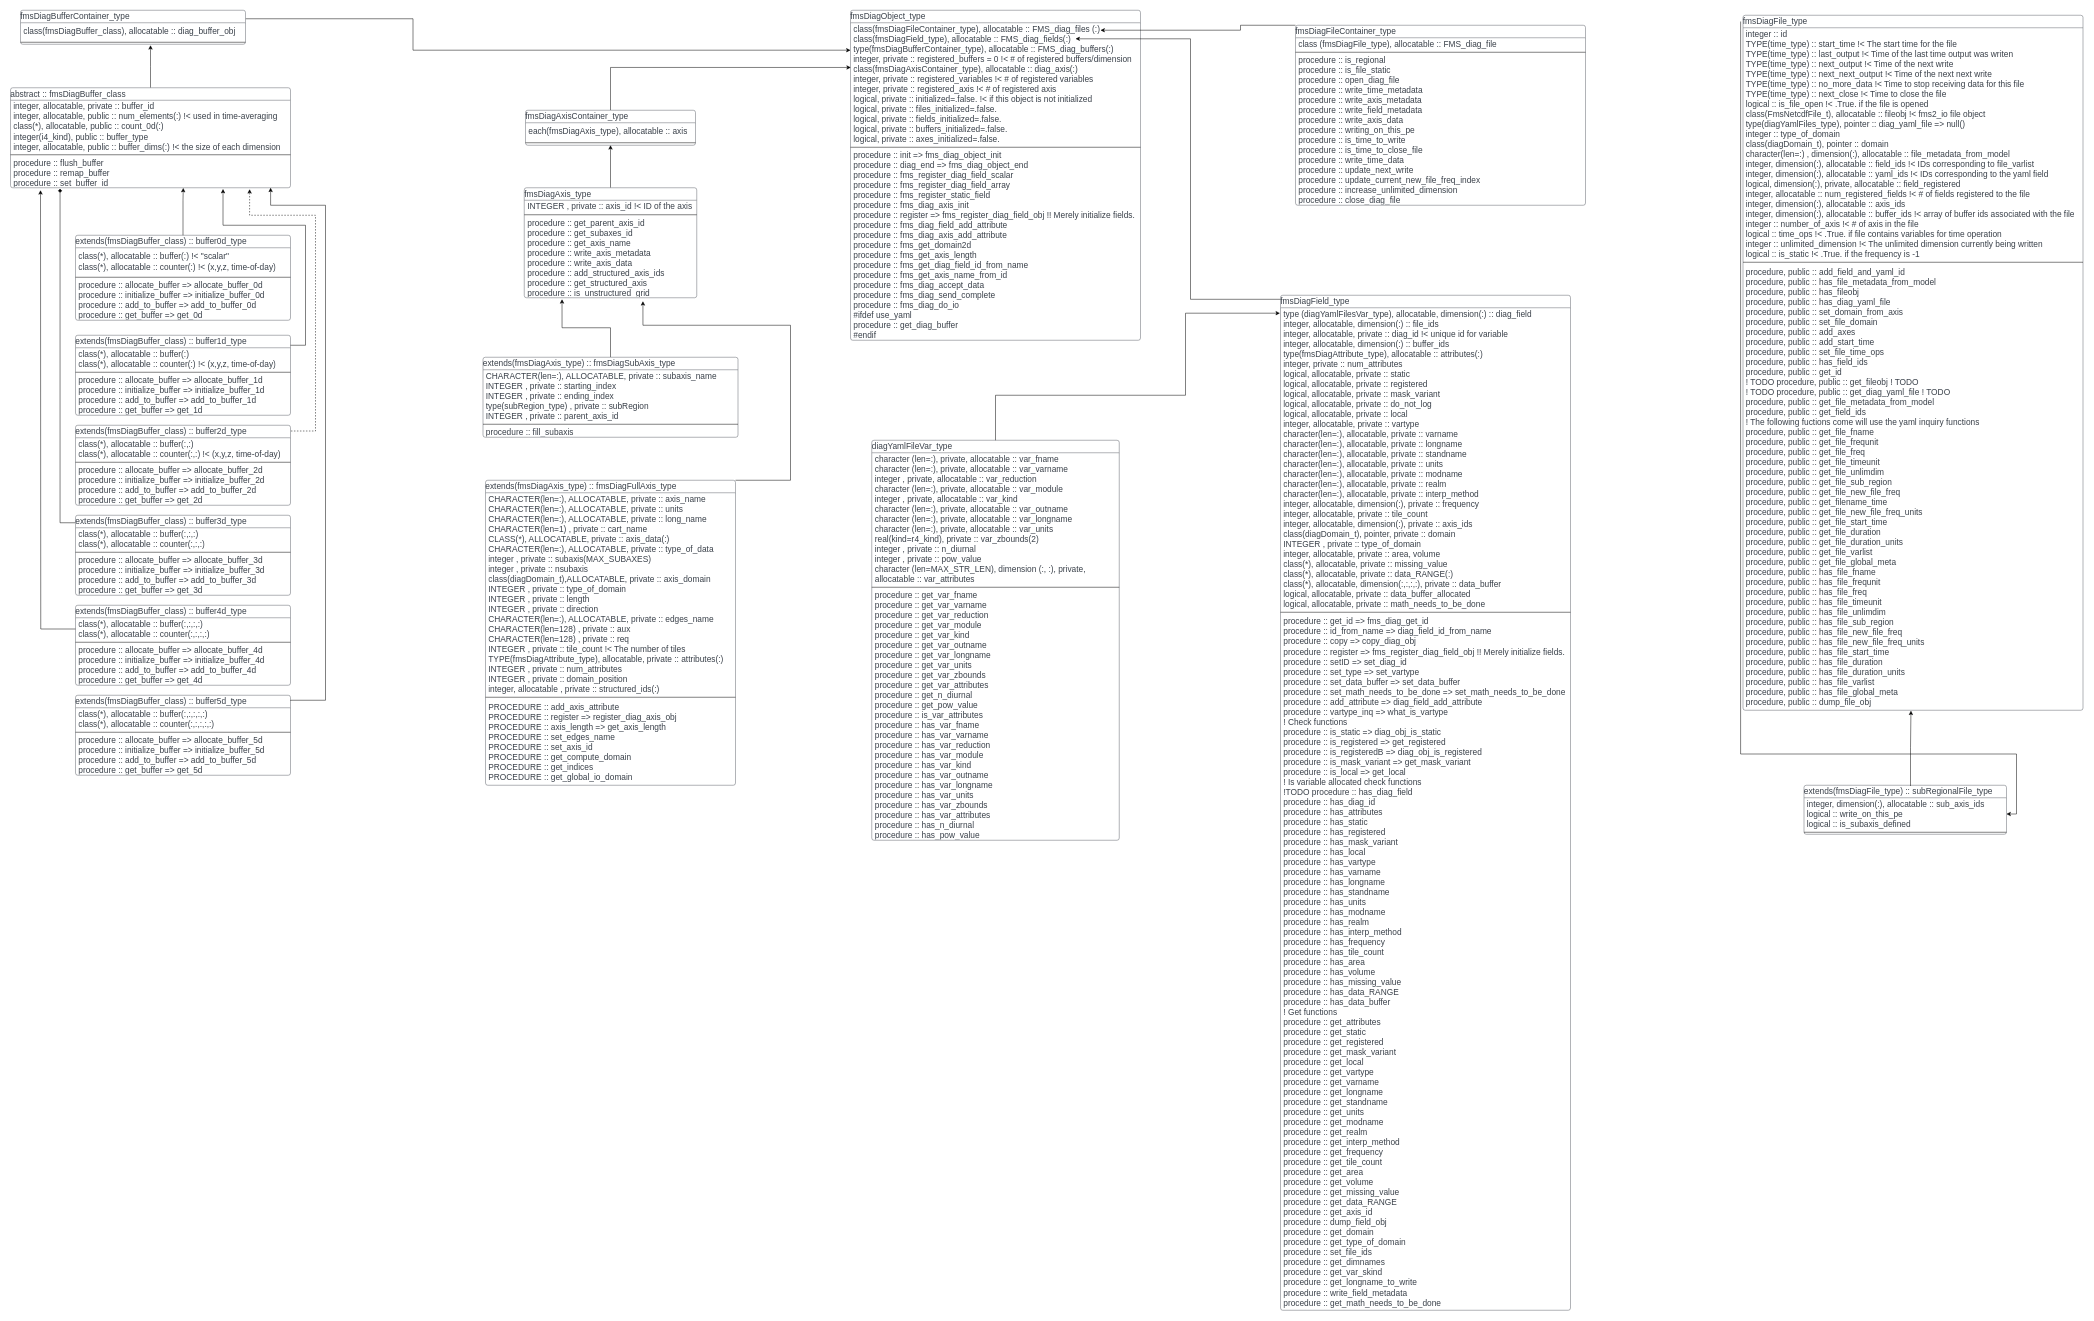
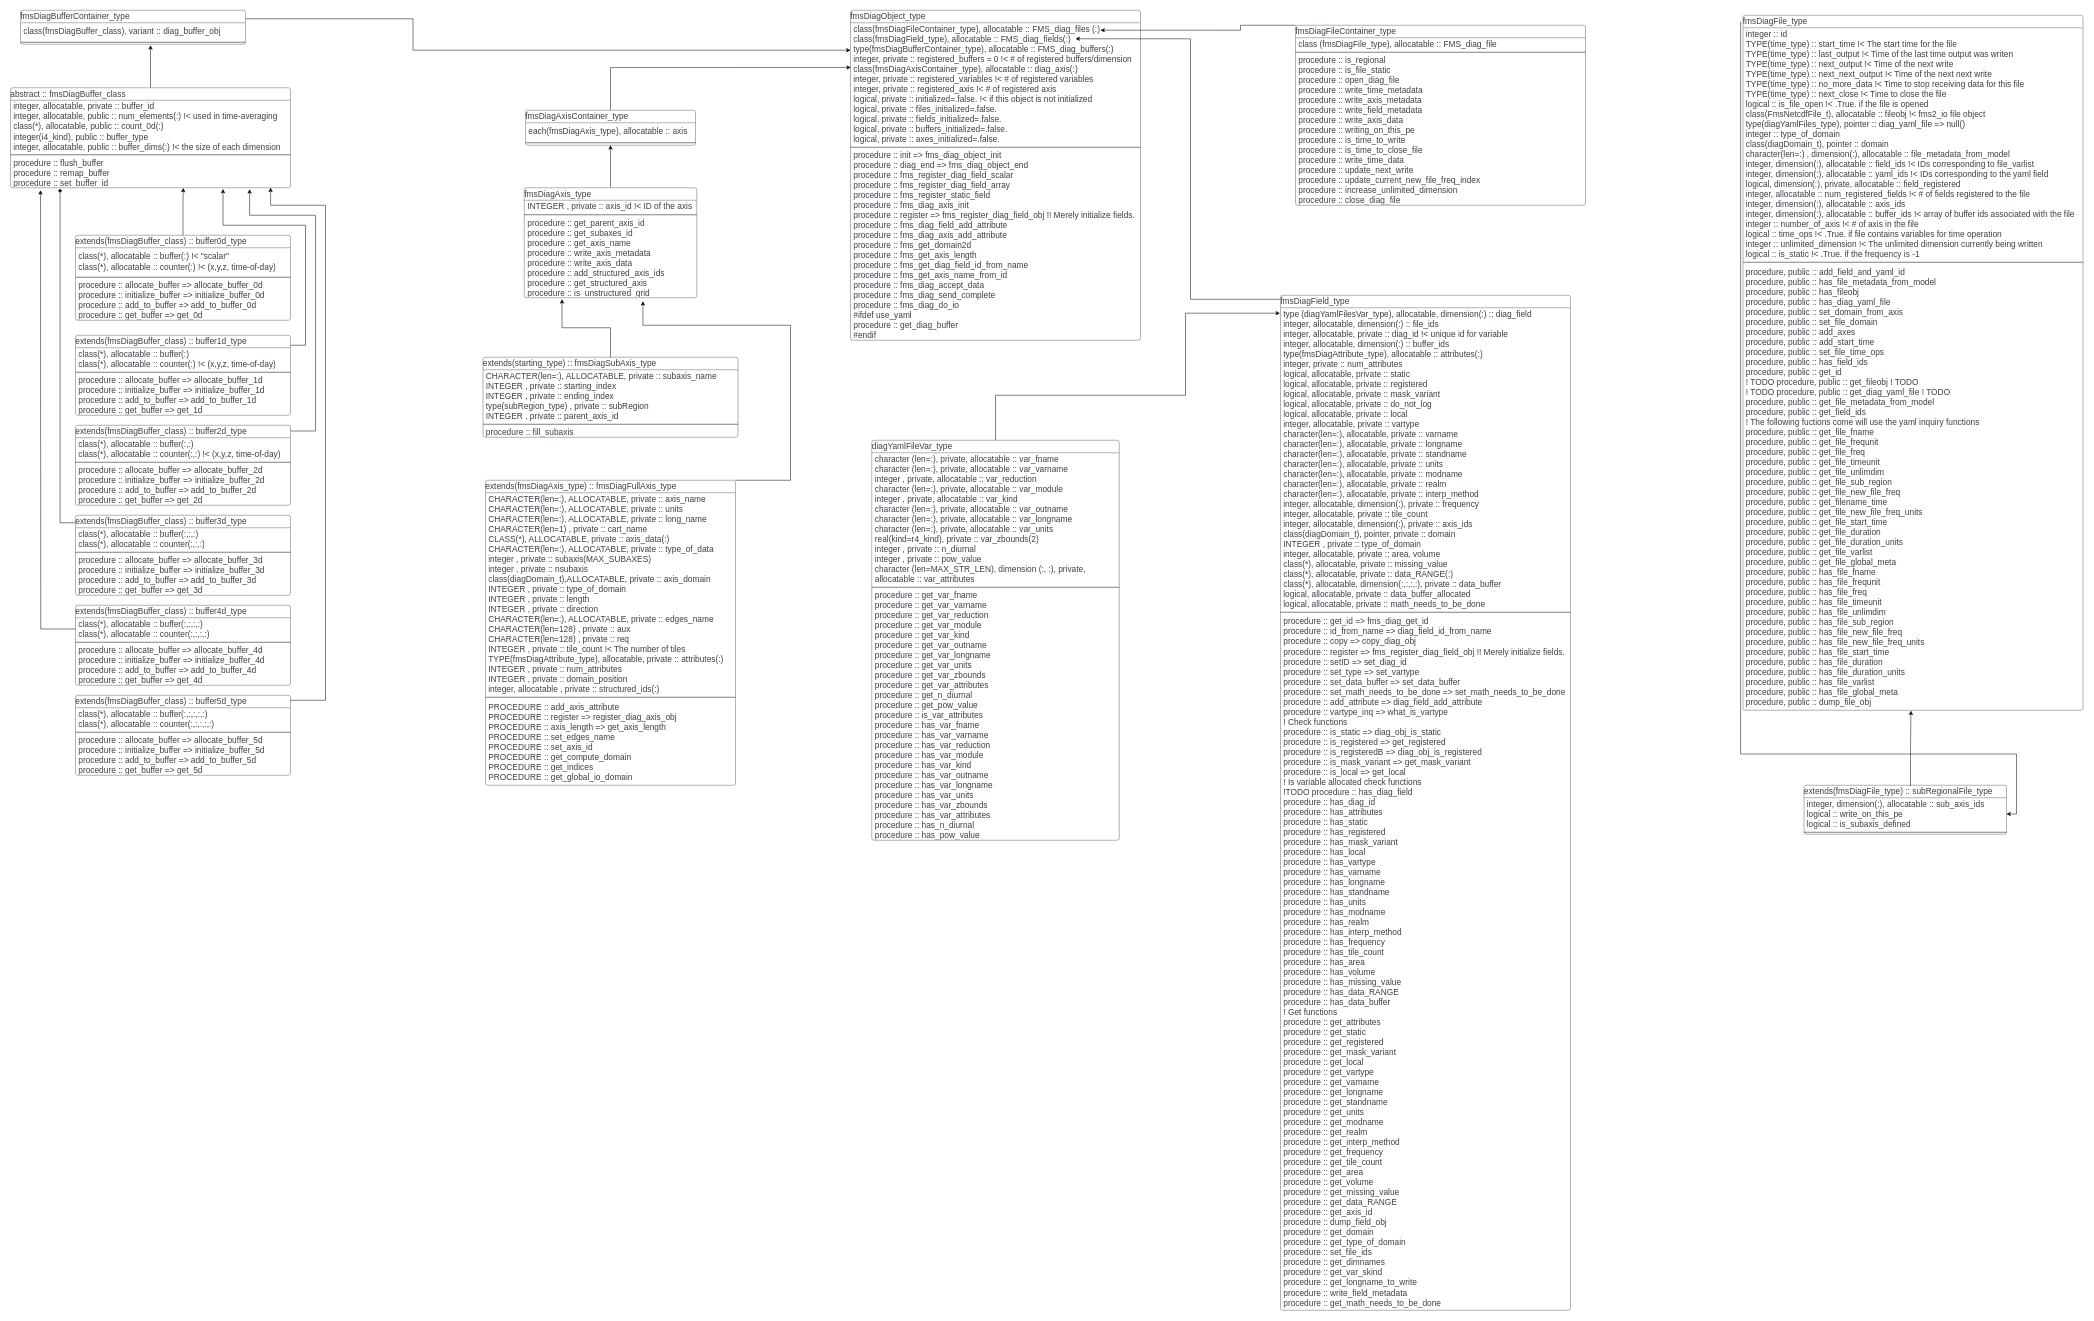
node "class(fmsDiagBuffer_class), allocatable :: diag_buffer_obj": label "class(fmsDiagBuffer_class), allocatable :: diag_buffer_obj" -> "class(fmsDiagBuffer_class), variant :: diag_buffer_obj"
edge "extends(fmsDiagBuffer_class) :: buffer2d_type" -> "procedure :: flush_buffer procedure :: remap_buffer procedure :: set_buffer_id": style dashed -> solid
node "extends(fmsDiagAxis_type) :: fmsDiagSubAxis_type": label "extends(fmsDiagAxis_type) :: fmsDiagSubAxis_type" -> "extends(starting_type) :: fmsDiagSubAxis_type"
